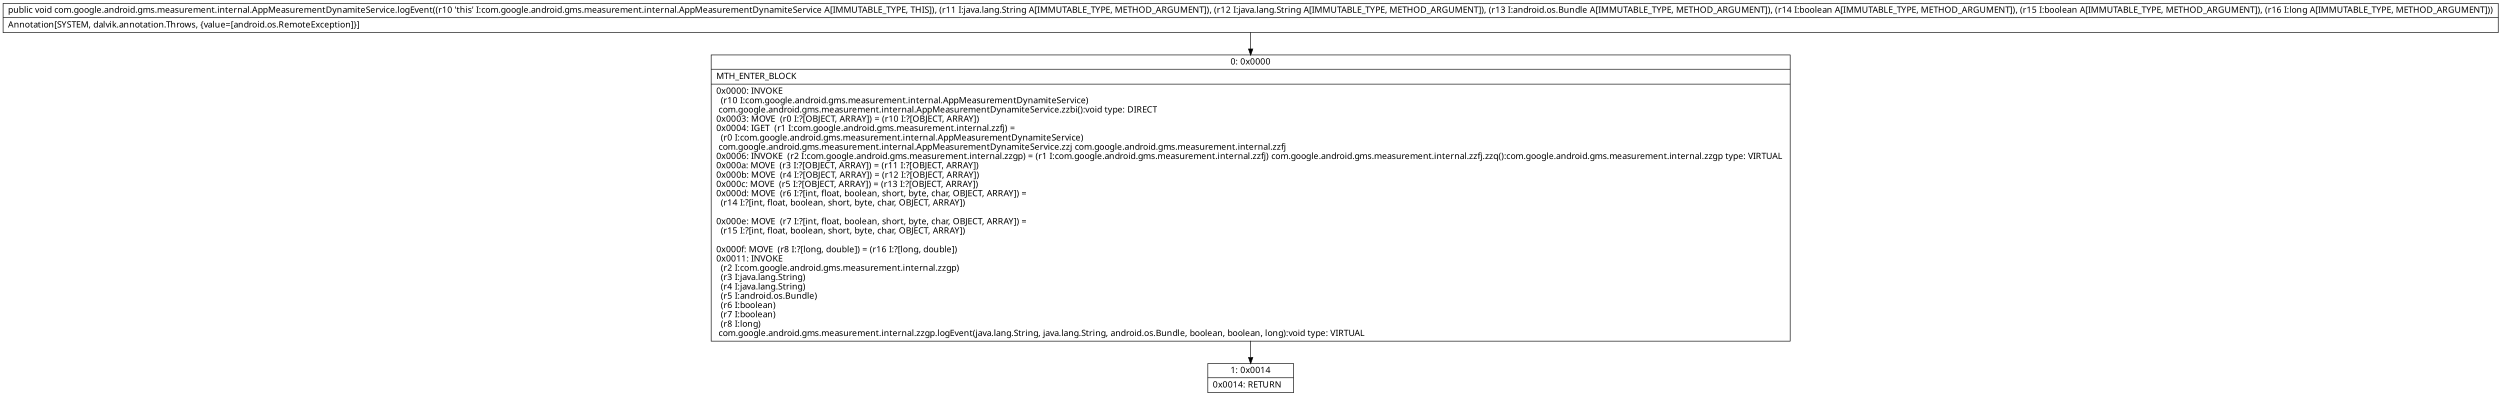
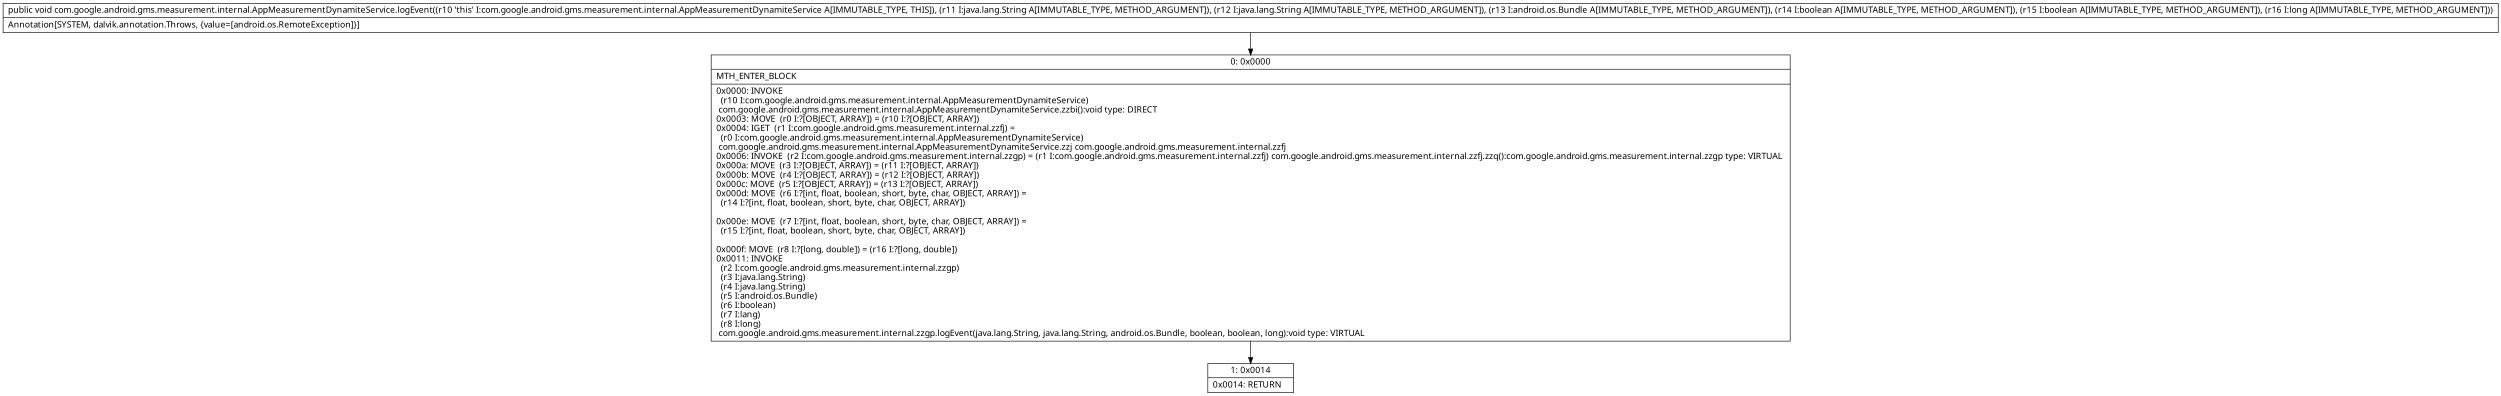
node "0: 0x0000": text "(r7 I:boolean)" -> "(r7 I:lang)"
